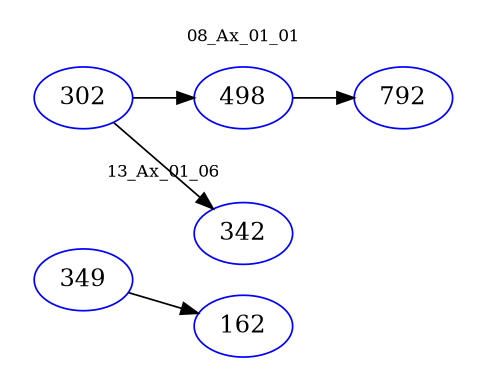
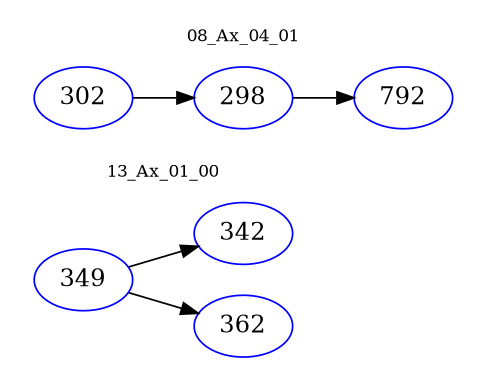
cluster "08_Ax_01_01": label "08_Ax_01_01" -> "08_Ax_04_01"
node "498": label "498" -> "298"
edge "302" -> "342": now "349" -> "342"
cluster "13_Ax_01_06": label "13_Ax_01_06" -> "13_Ax_01_00"
node "162": label "162" -> "362"
